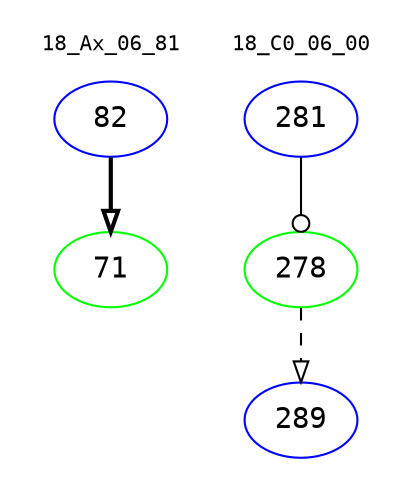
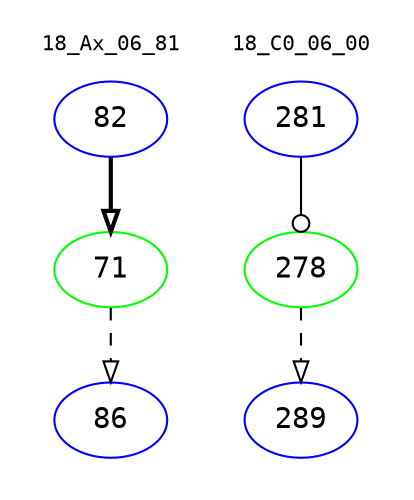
node "86": added
